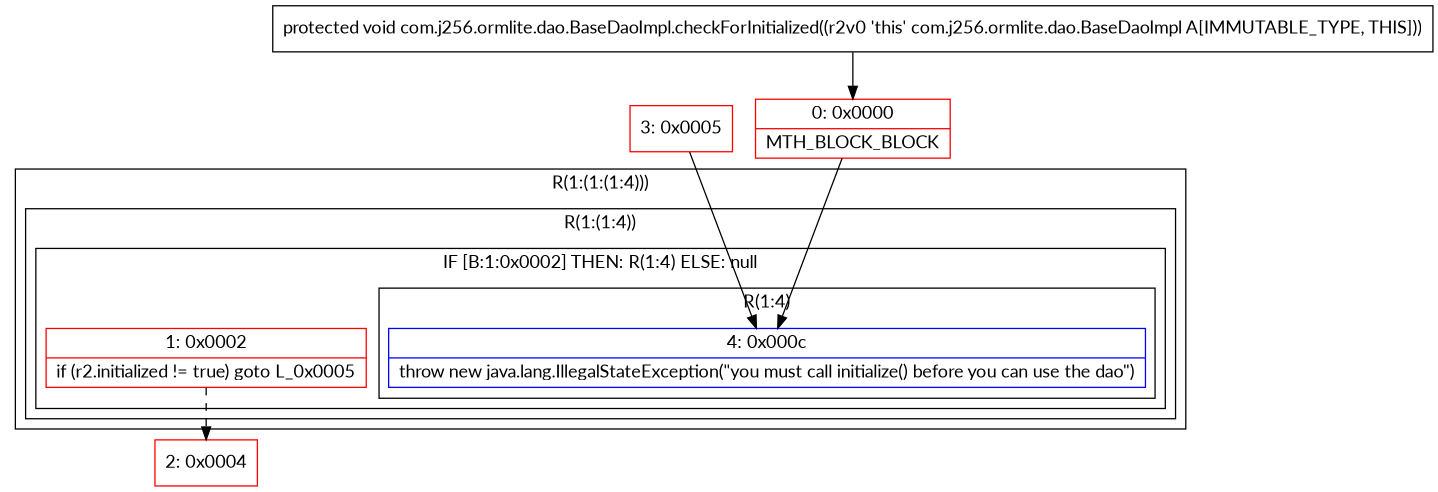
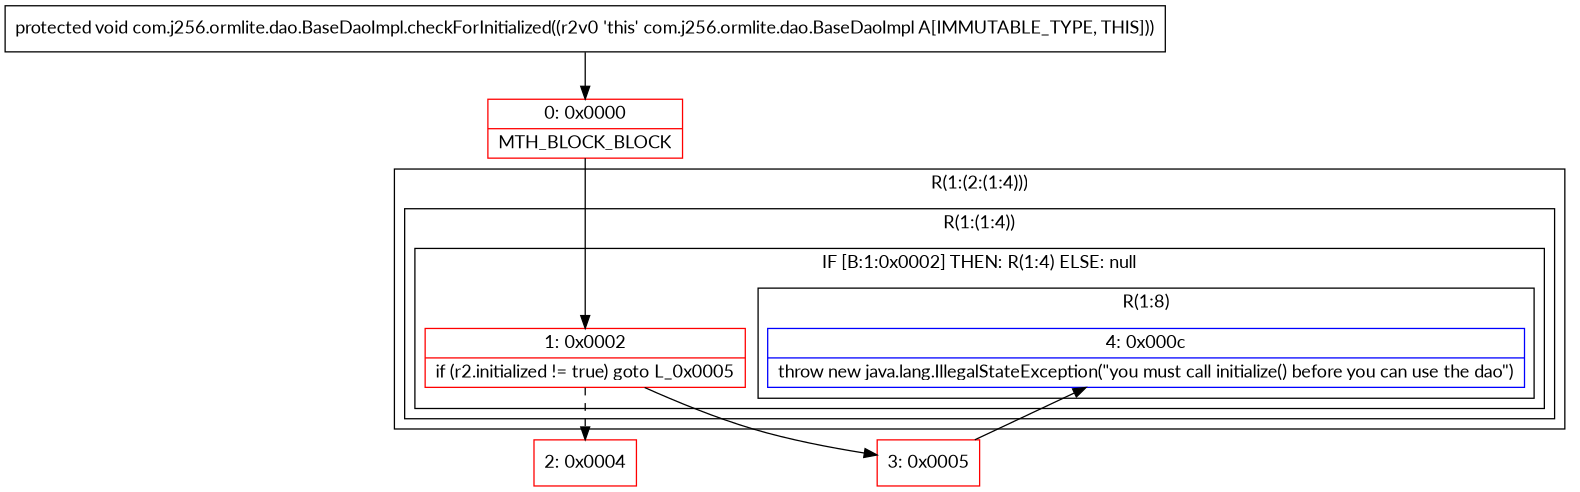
cluster "R(1:(1:(1:4)))": label "R(1:(1:(1:4)))" -> "R(1:(2:(1:4)))"
edge "0: 0x0000" -> "4: 0x000c": now "0: 0x0000" -> "1: 0x0002"
cluster "R(1:4)": label "R(1:4)" -> "R(1:8)"
edge "1: 0x0002" -> "3: 0x0005": added
